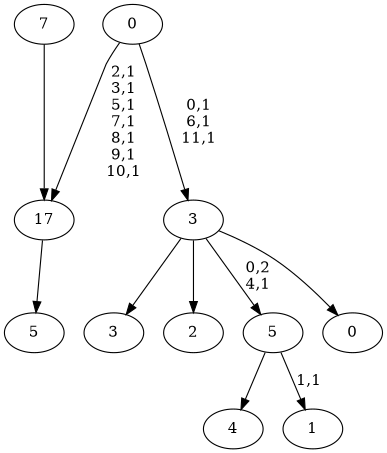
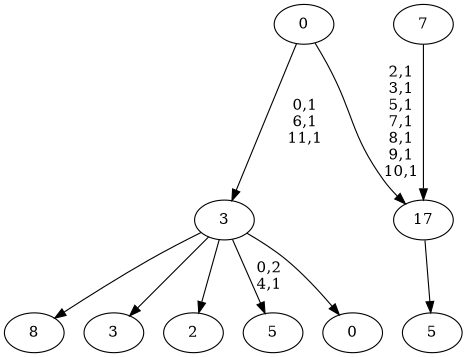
node "8": added
node "4": removed
node "1": removed
